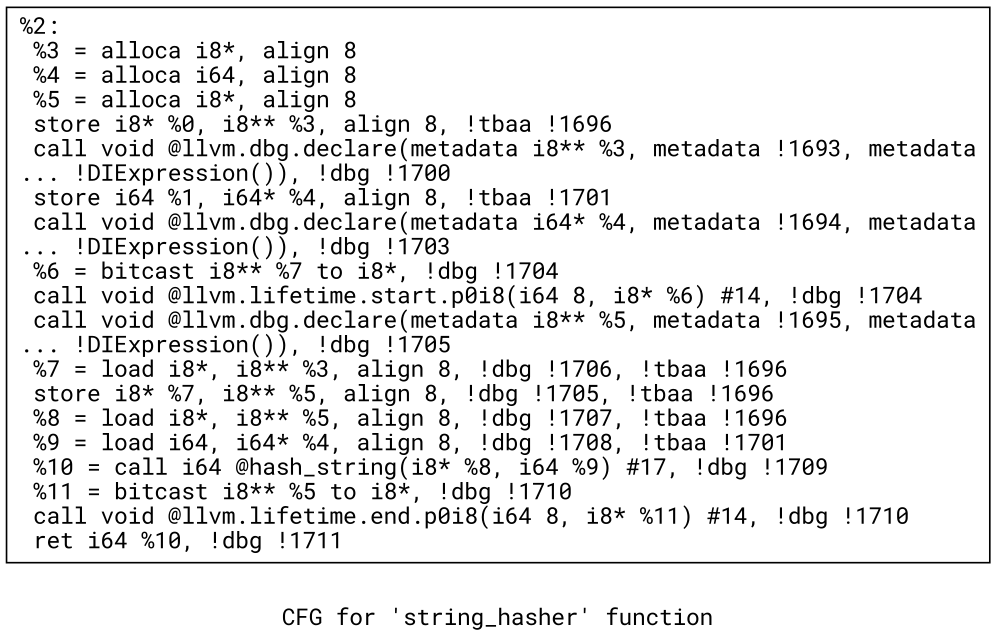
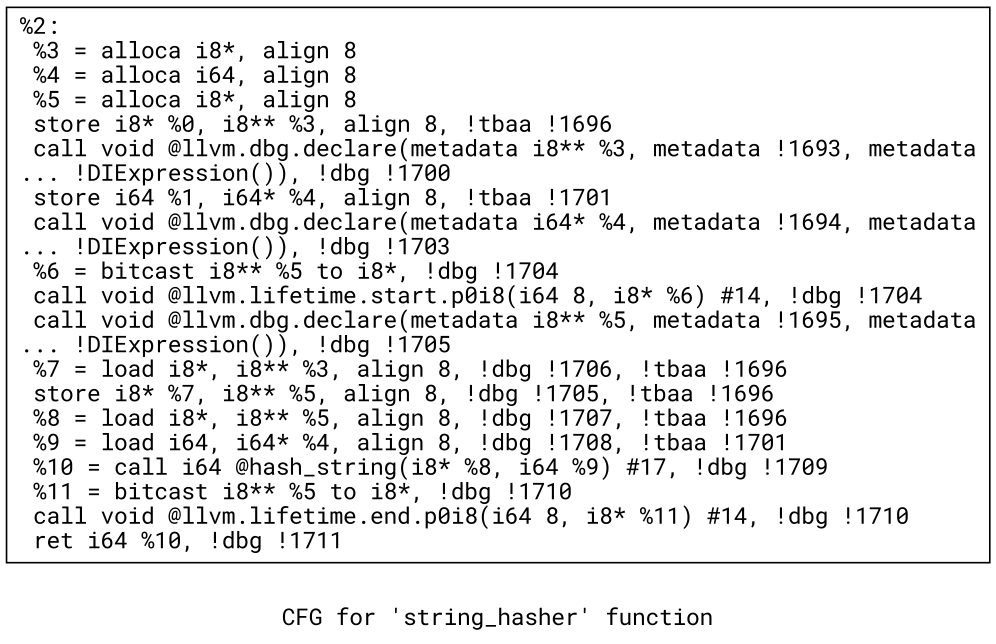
node "%2:": text "%6 = bitcast i8** %7 to i8*, !dbg !1704" -> "%6 = bitcast i8** %5 to i8*, !dbg !1704"
